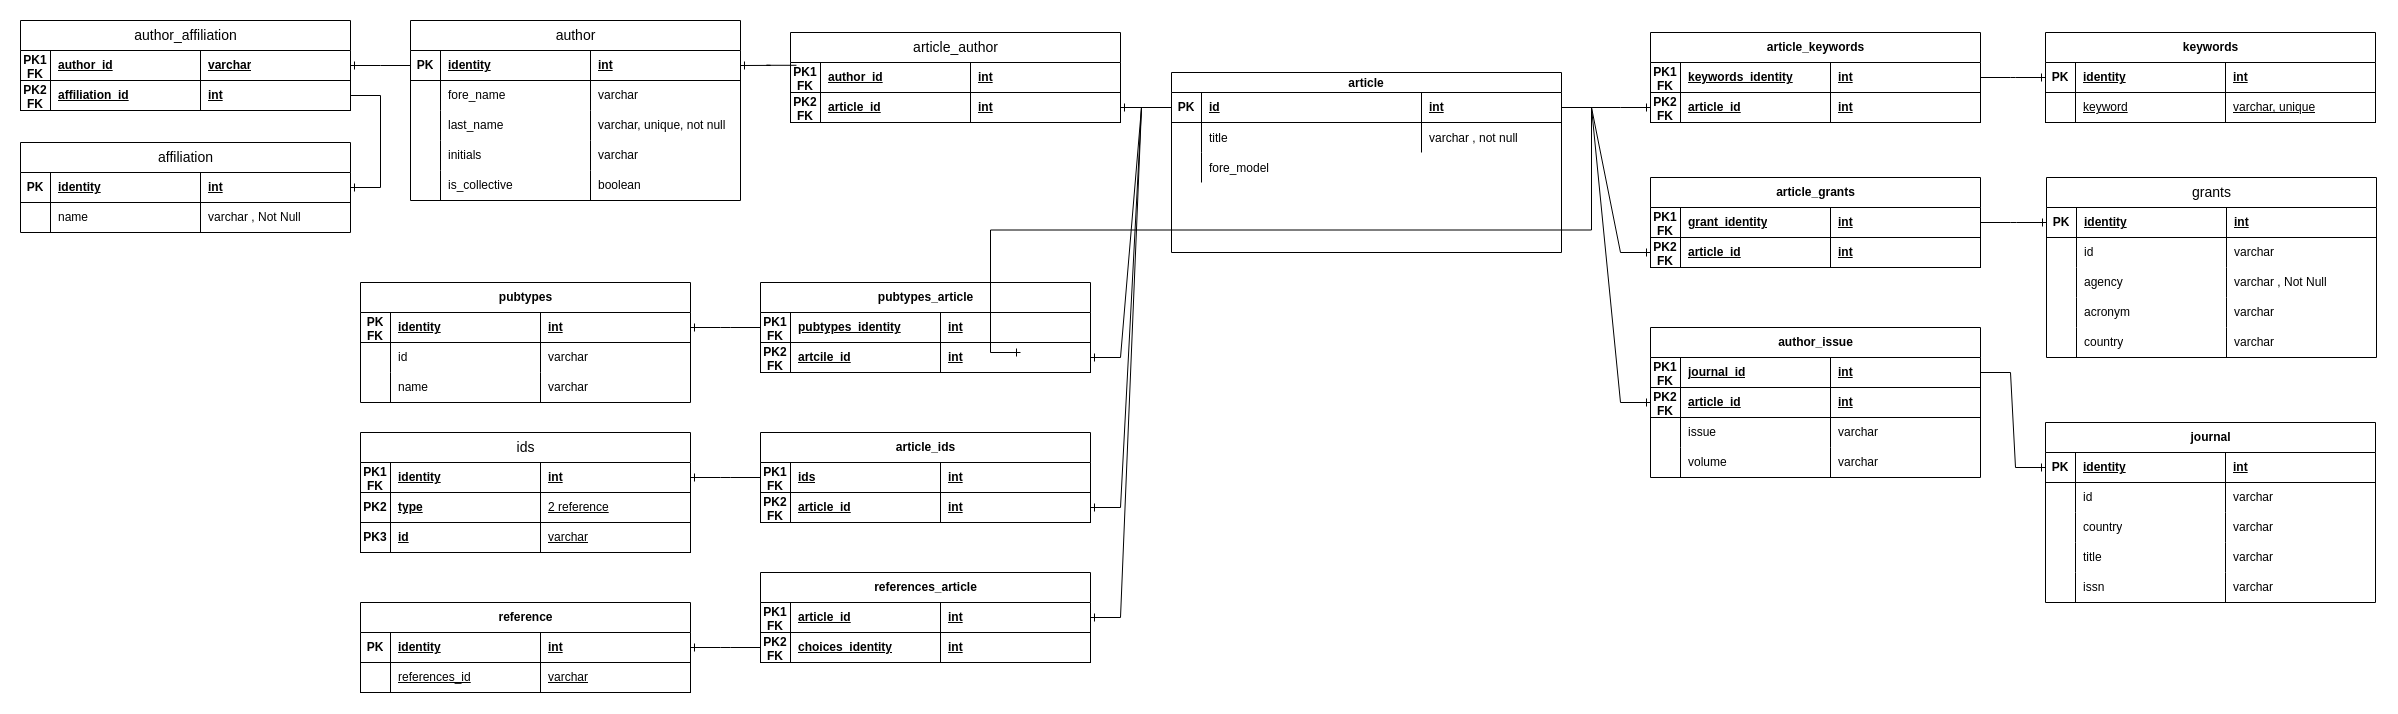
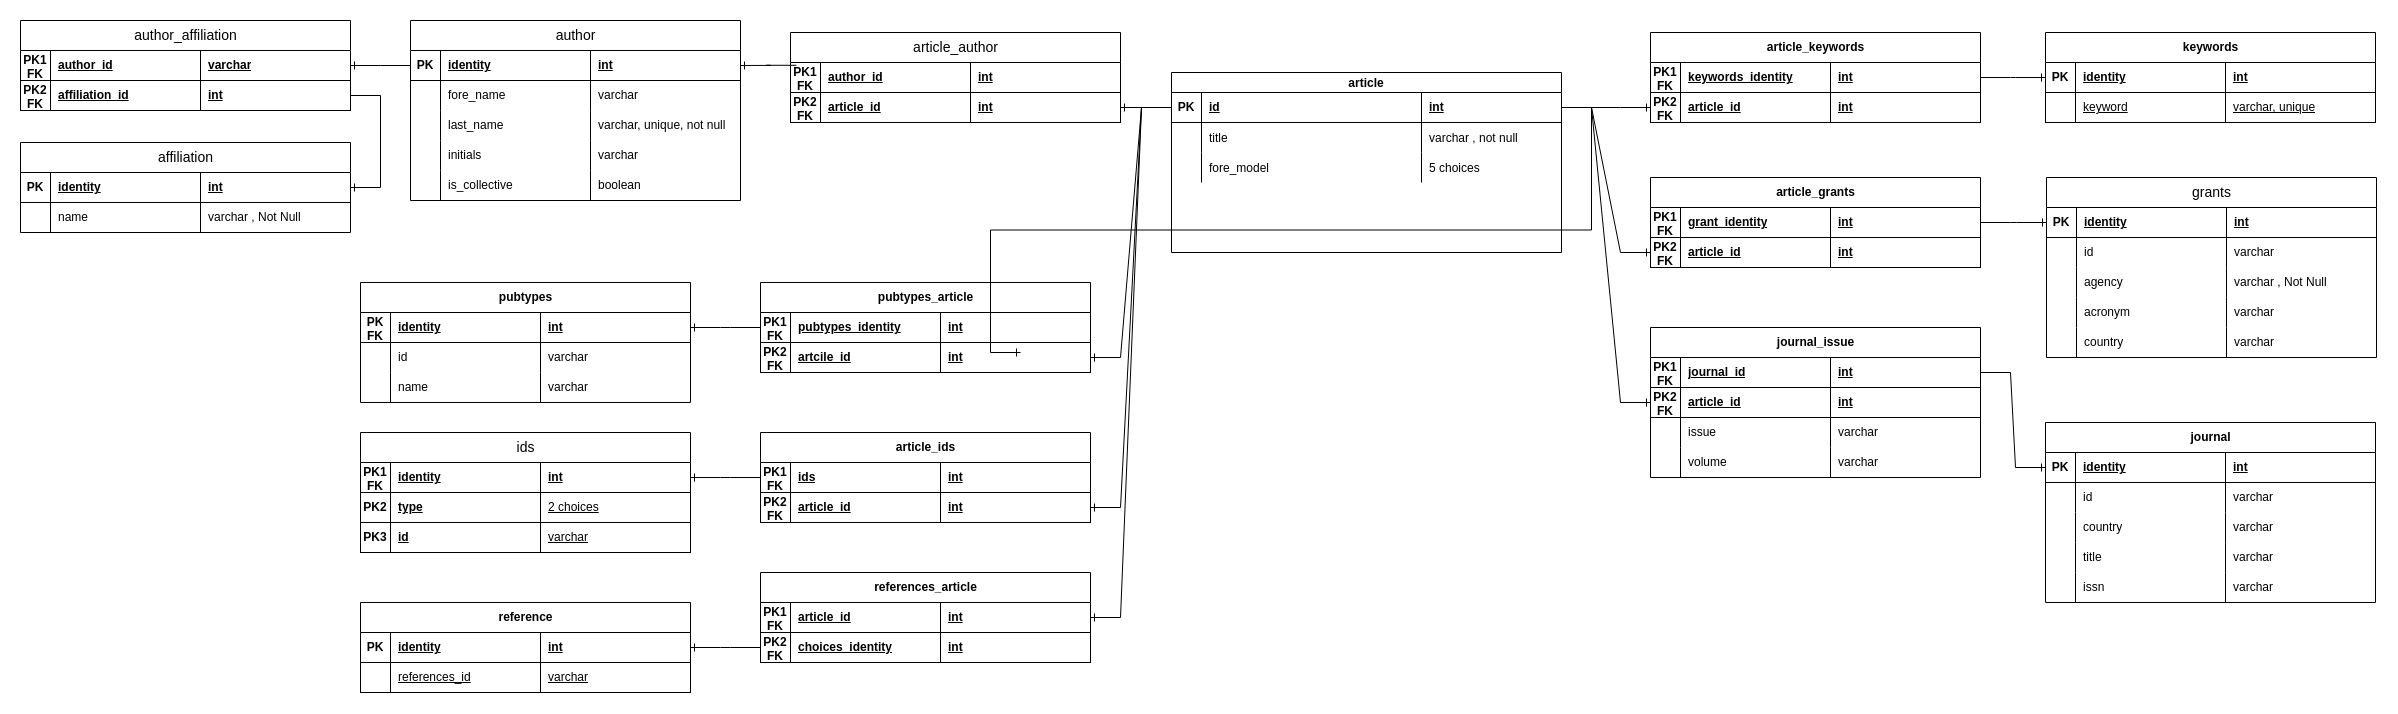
node "5 choices": added
node "author_issue": label "author_issue" -> "journal_issue"
node "2 reference": label "2 reference" -> "2 choices"
